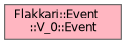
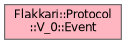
node "Flakkari::Event ::V_0::Event": label "Flakkari::Event ::V_0::Event" -> "Flakkari::Protocol ::V_0::Event"
